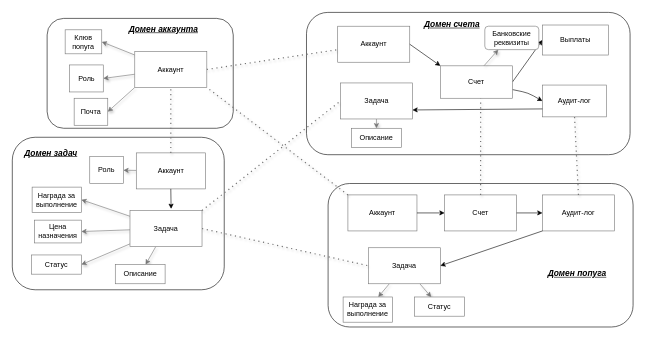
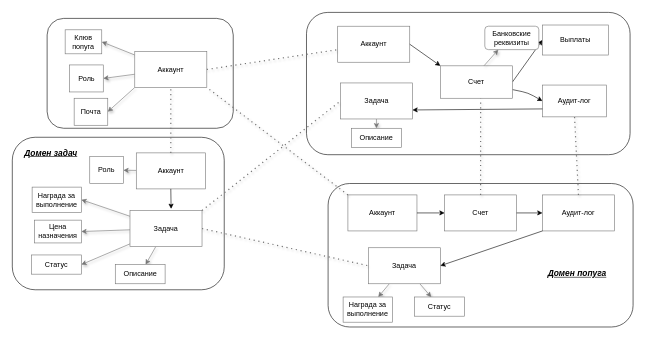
node "Домен счета": removed
node "Домен аккаунта": removed
